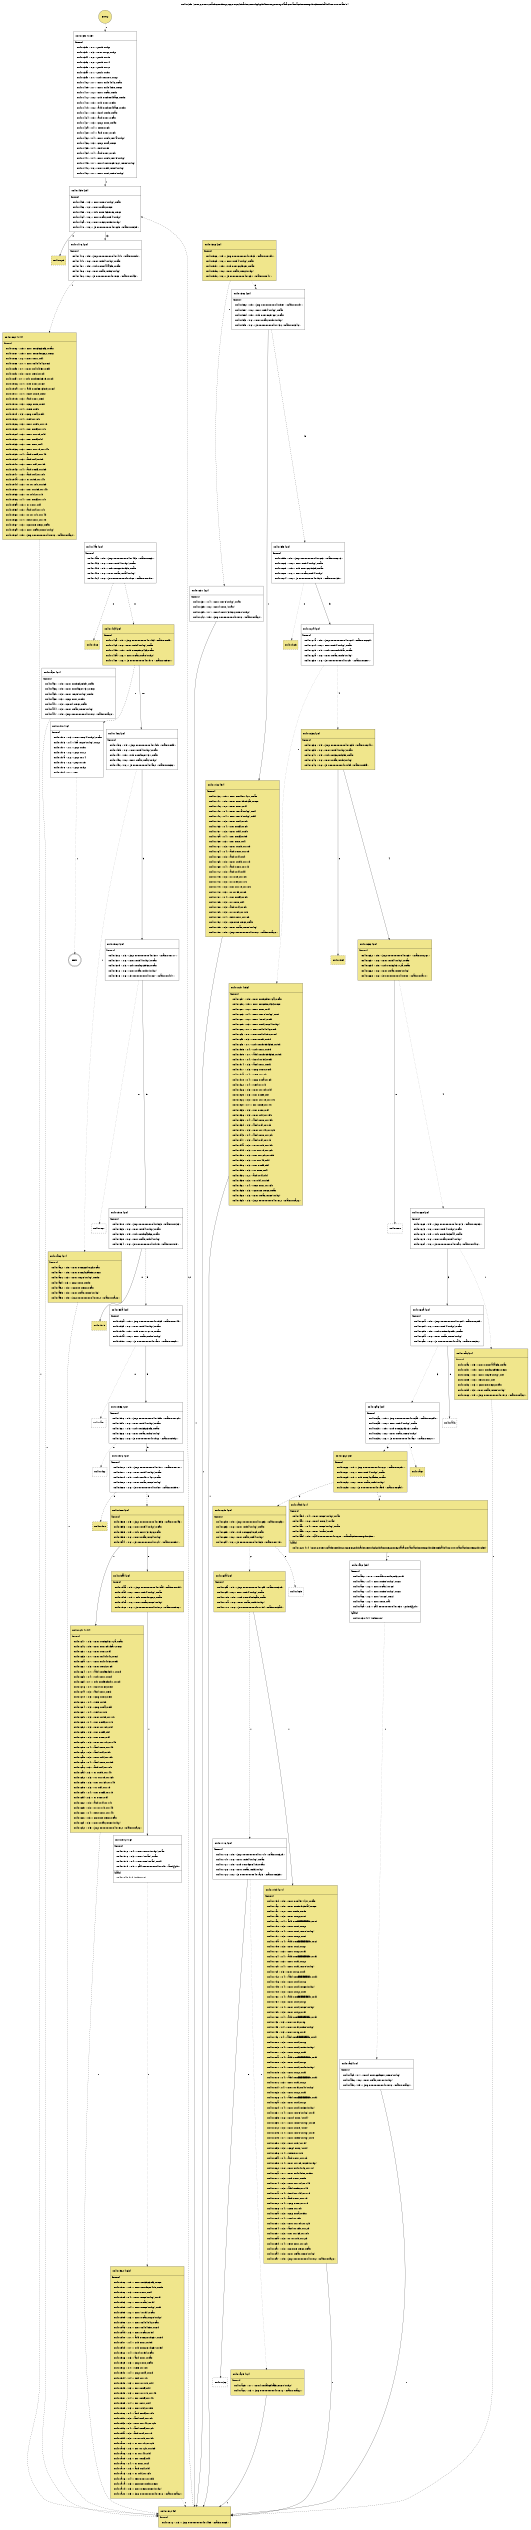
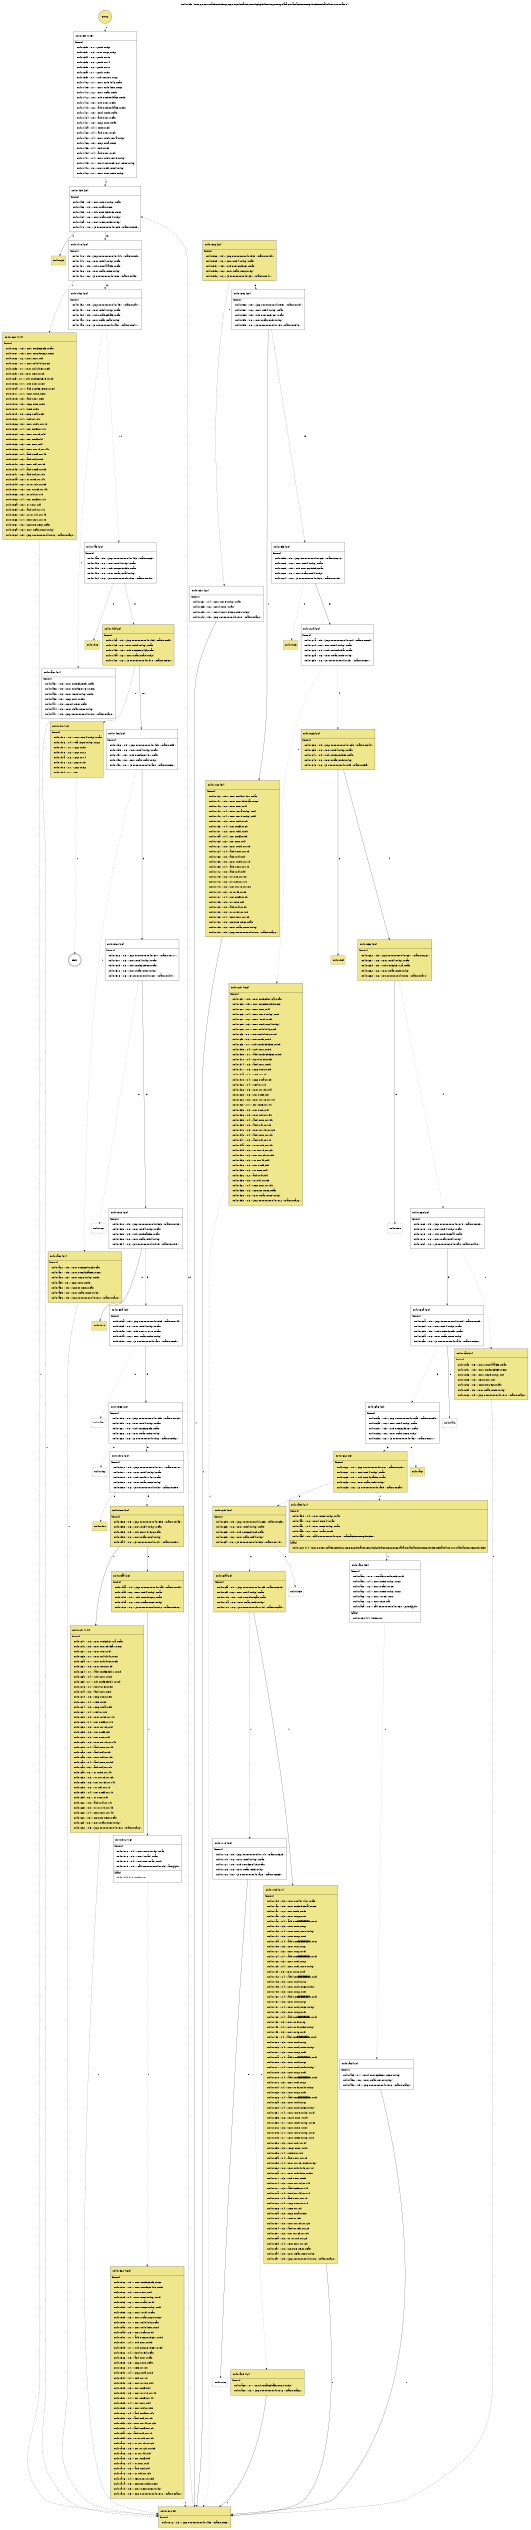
node "0x401492 [28]": added
node "0x401d70 [16]": fillcolor white -> khaki
edge "0x401cd7 [153]" -> "0x401e12 [5]": style solid -> dotted
